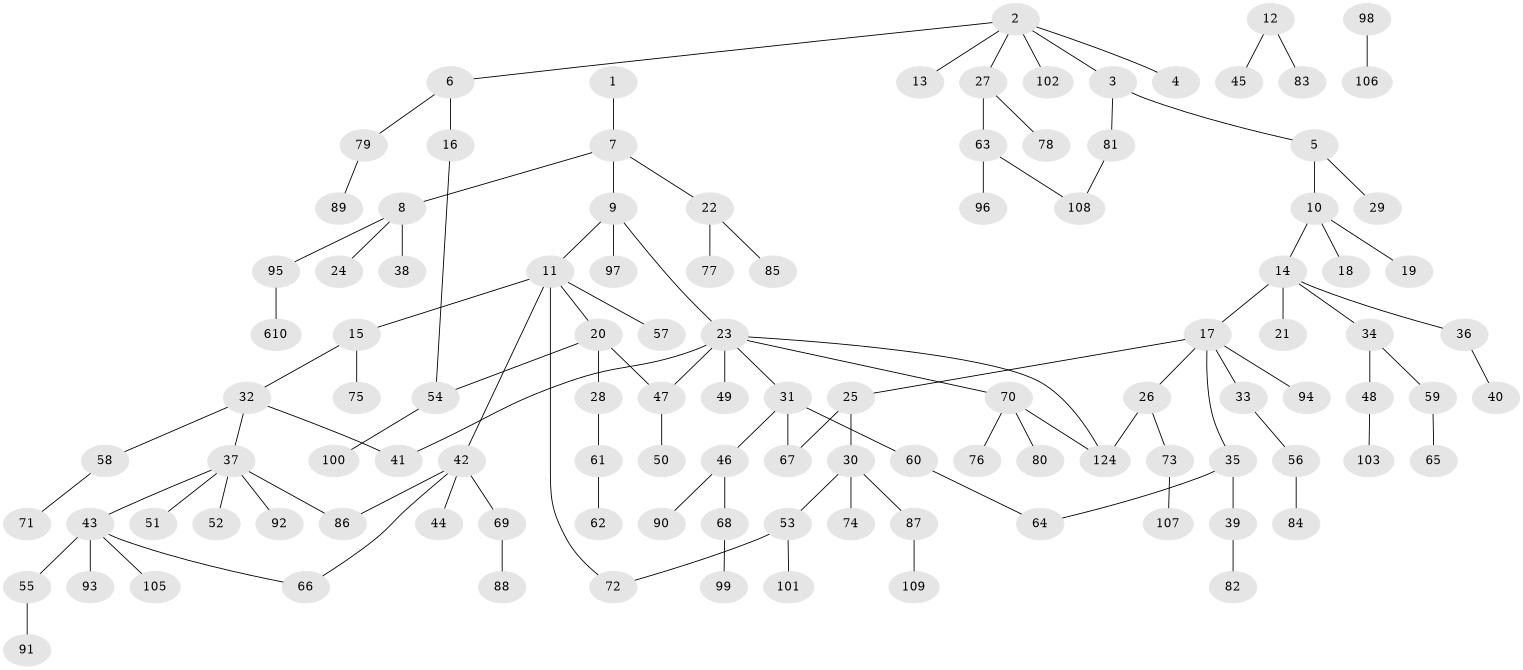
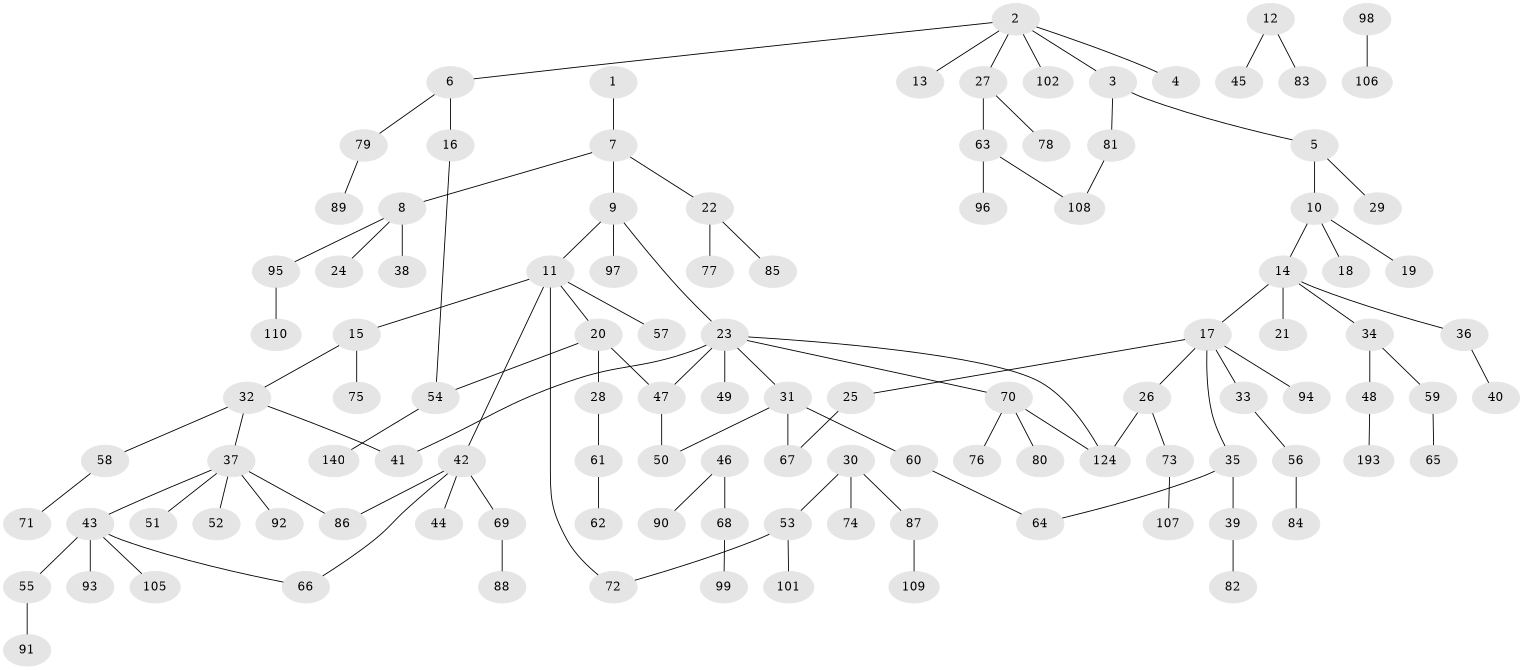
node "610": label "610" -> "110"
edge "25" -- "30": removed
edge "31" -- "46": now "31" -- "50"
node "100": label "100" -> "140"
node "103": label "103" -> "193"
